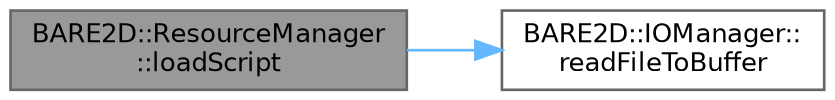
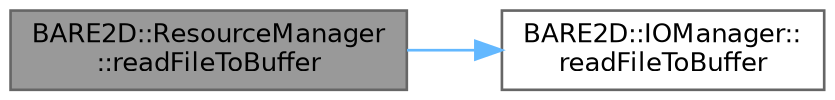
node "BARE2D::ResourceManager ::loadScript": label "BARE2D::ResourceManager ::loadScript" -> "BARE2D::ResourceManager ::readFileToBuffer"
